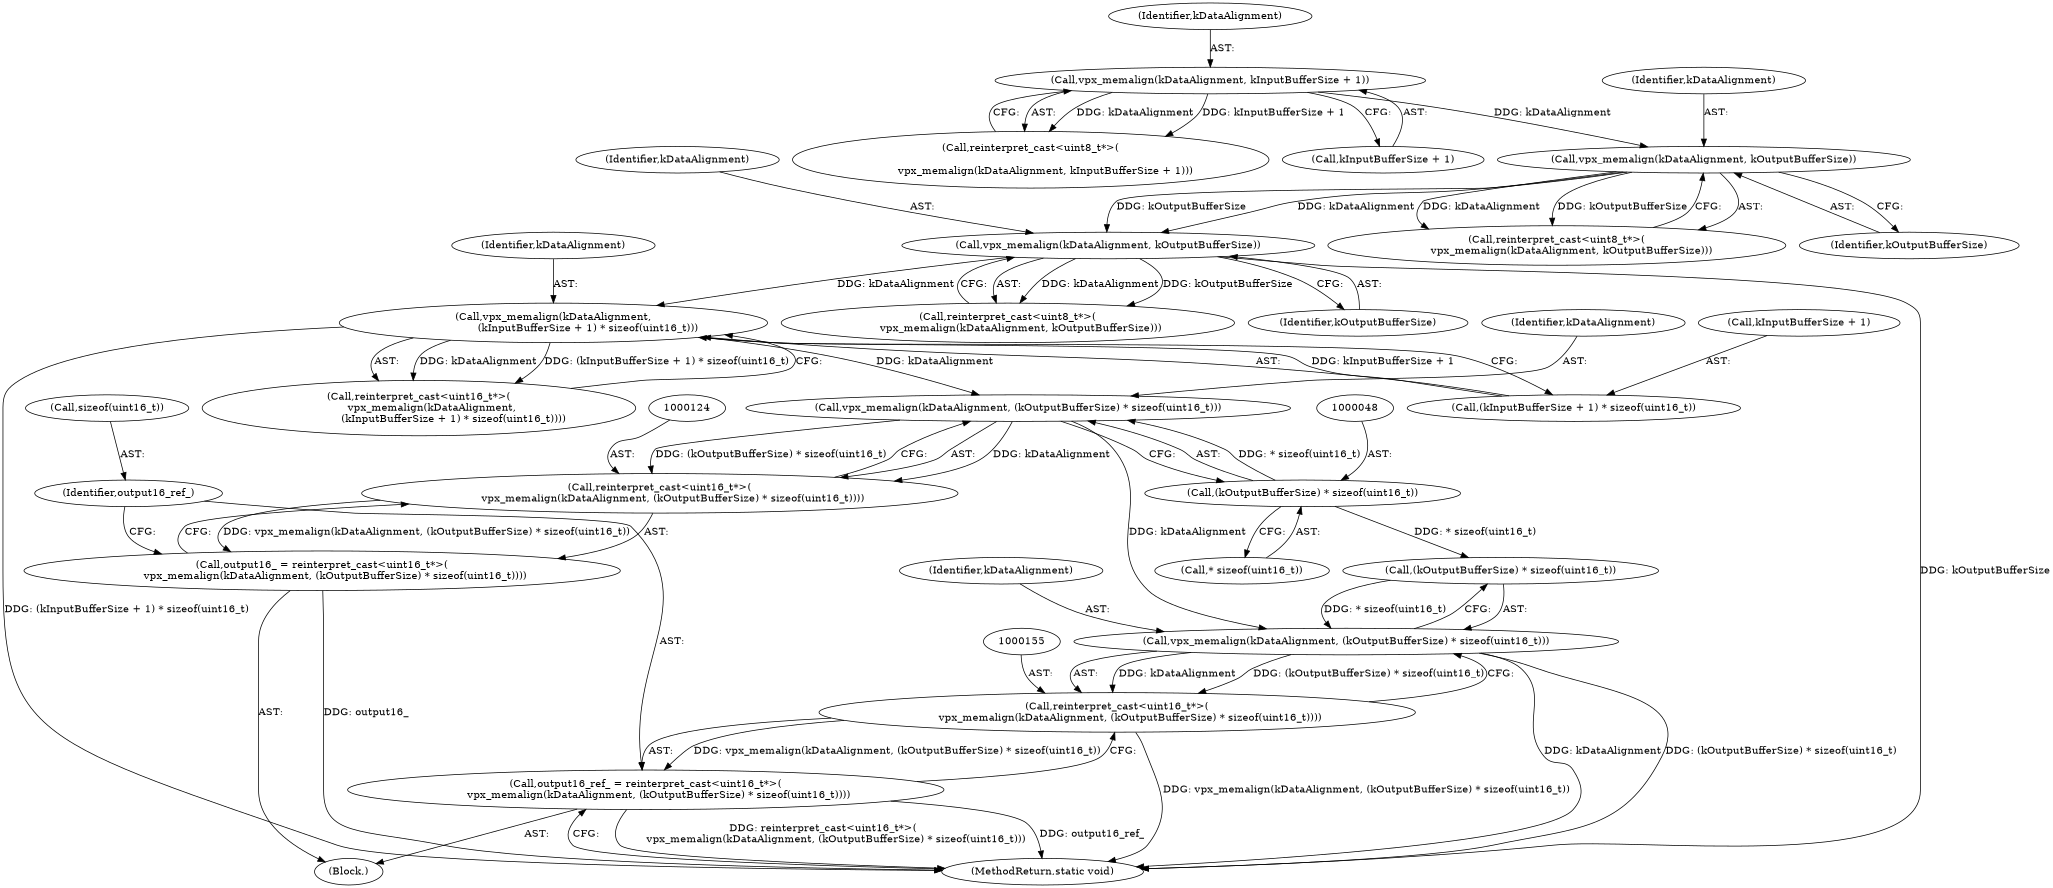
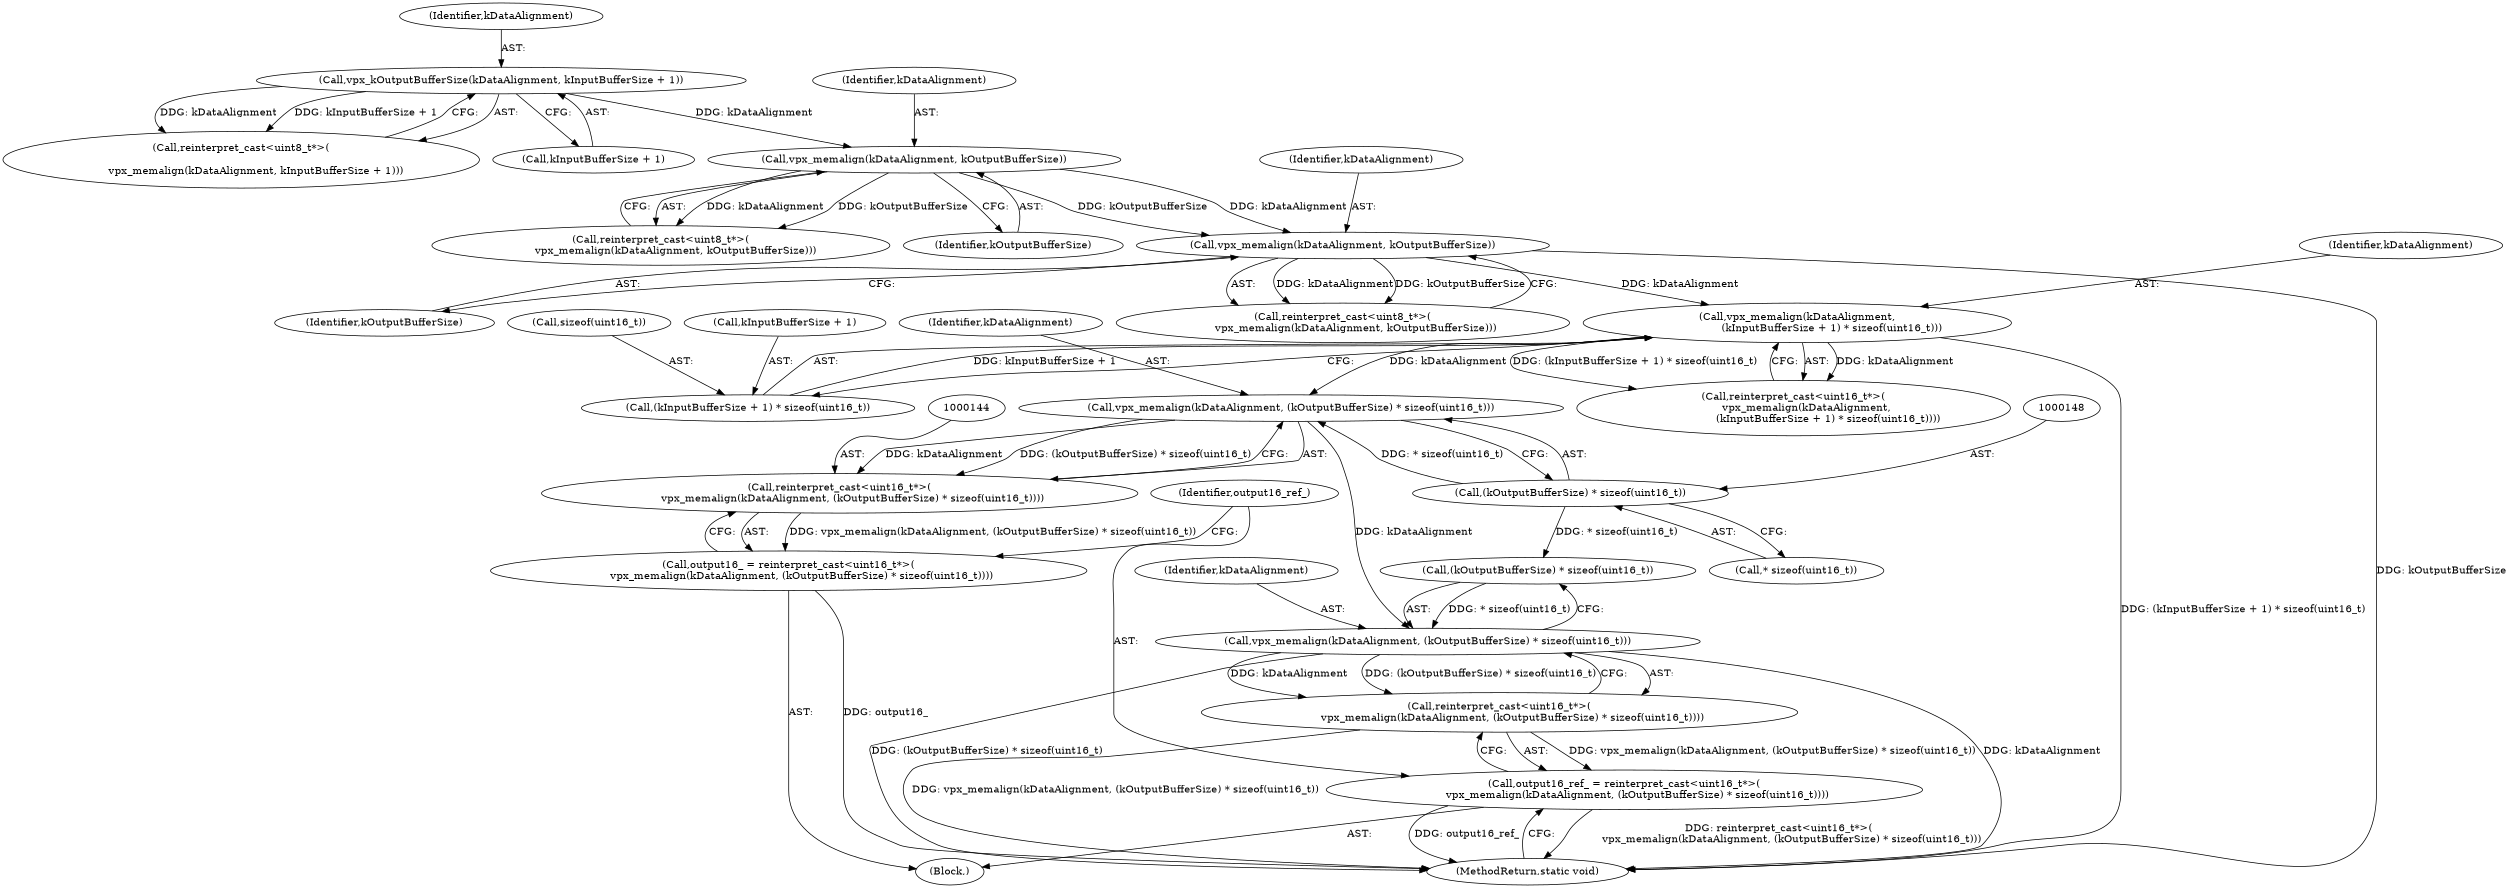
node "(Call,vpx_memalign(kDataAlignment, kInputBufferSize + 1))": label "(Call,vpx_memalign(kDataAlignment, kInputBufferSize + 1))" -> "(Call,vpx_kOutputBufferSize(kDataAlignment, kInputBufferSize + 1))"
node "1000124": label "1000124" -> "1000144"
node "1000048": label "1000048" -> "1000148"
edge "(Call,sizeof(uint16_t))" -> "(Identifier,output16_ref_)": now "(Call,sizeof(uint16_t))" -> "(Call,(kInputBufferSize + 1) * sizeof(uint16_t))"
node "1000155": removed
